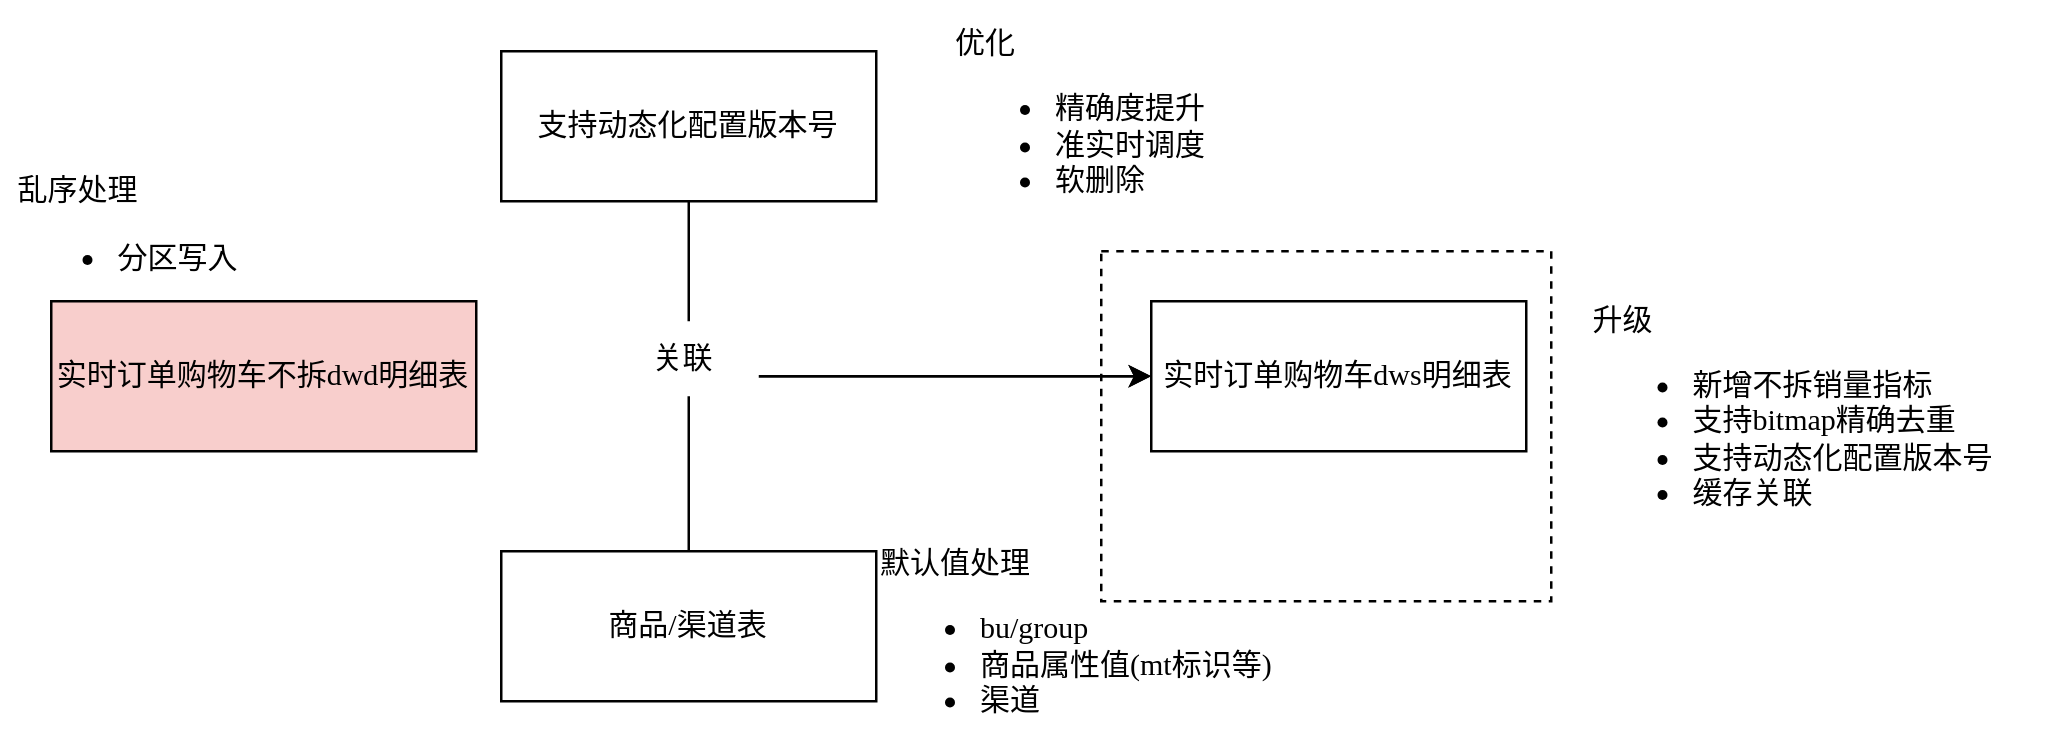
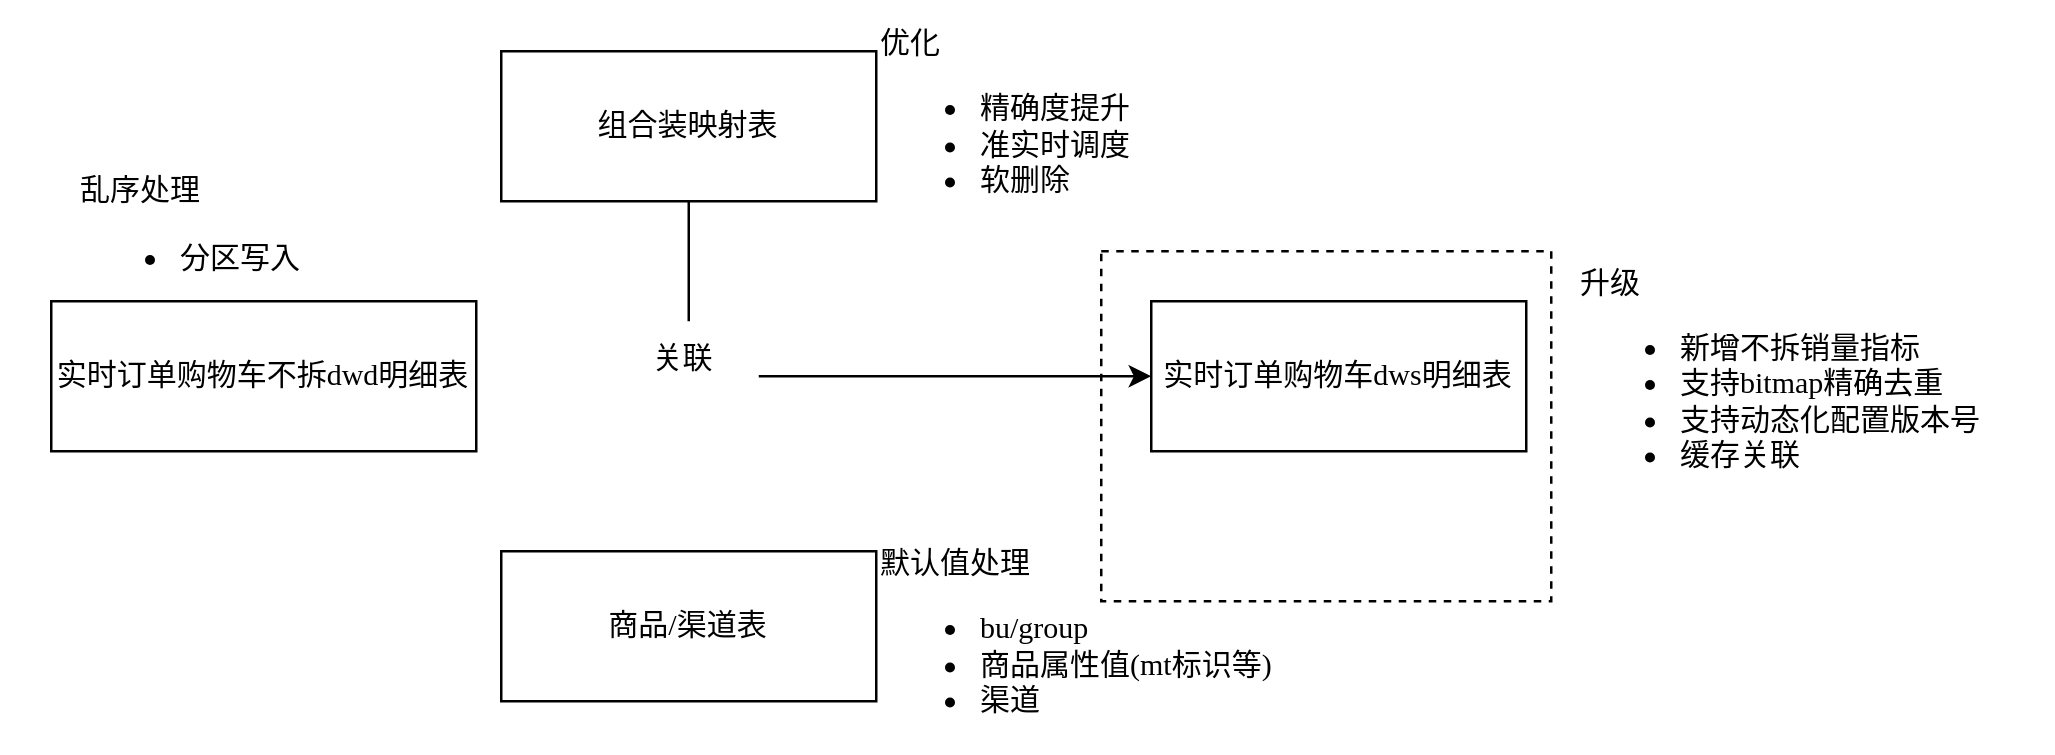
node "支持动态化配置版本号": label "支持动态化配置版本号" -> "组合装映射表"
node "优化 精确度提升 准实时调度 软删除": moved (1126, 126) -> (1051, 126)
node "乱序处理 分区写入": moved (226, 239) -> (289, 239)
node "实时订单购物车不拆dwd明细表": fillcolor #f8cecc -> #ffffff
node "升级 新增不拆销量指标 支持bitmap精确去重 支持动态化配置版本号 缓存关联": moved (1801, 421) -> (1789, 384)
edge "商品/渠道表" -> "实时订单购物车dws明细表": removed
